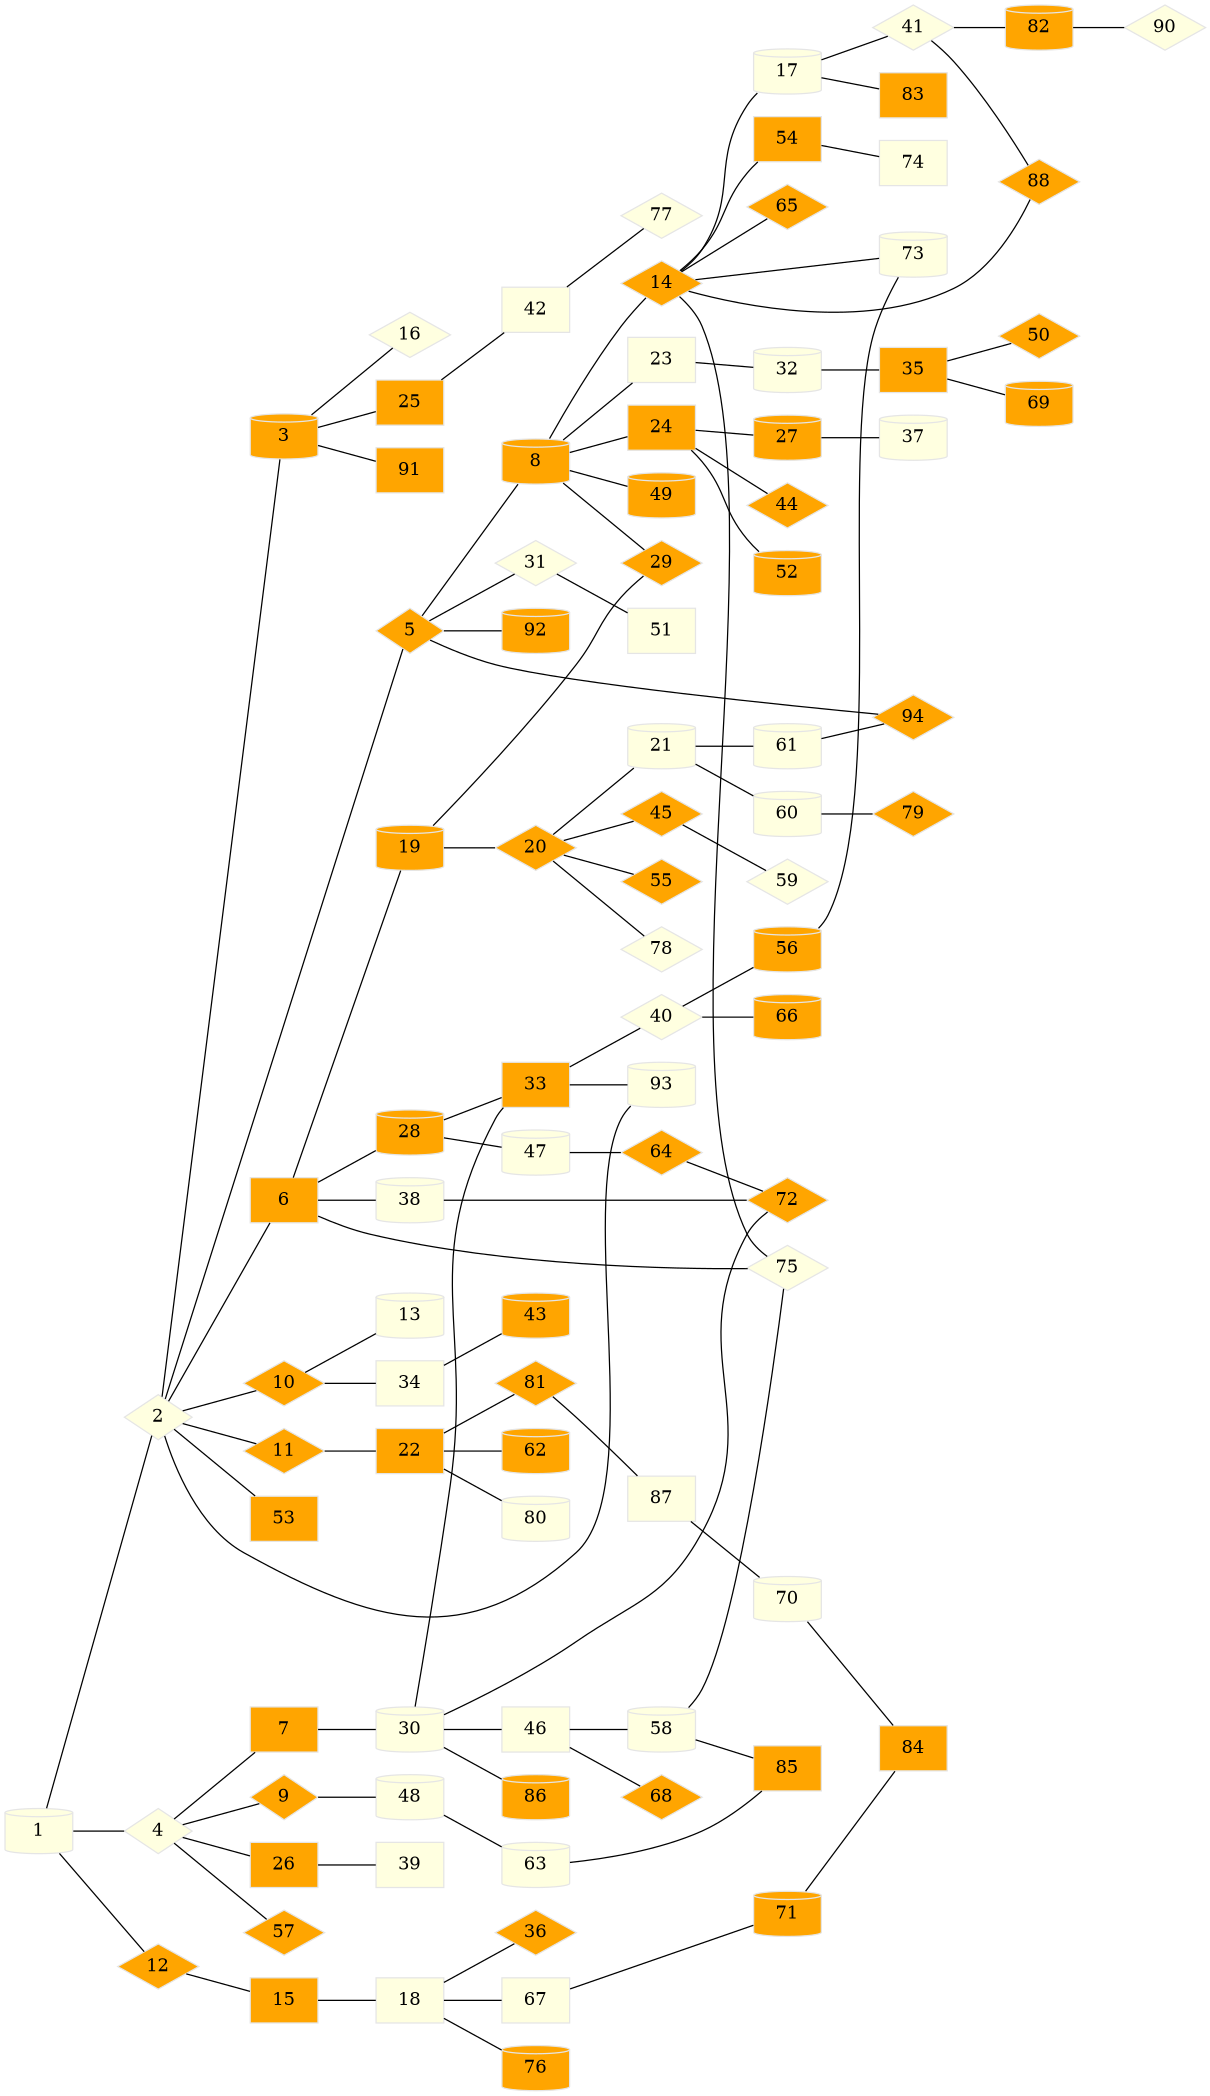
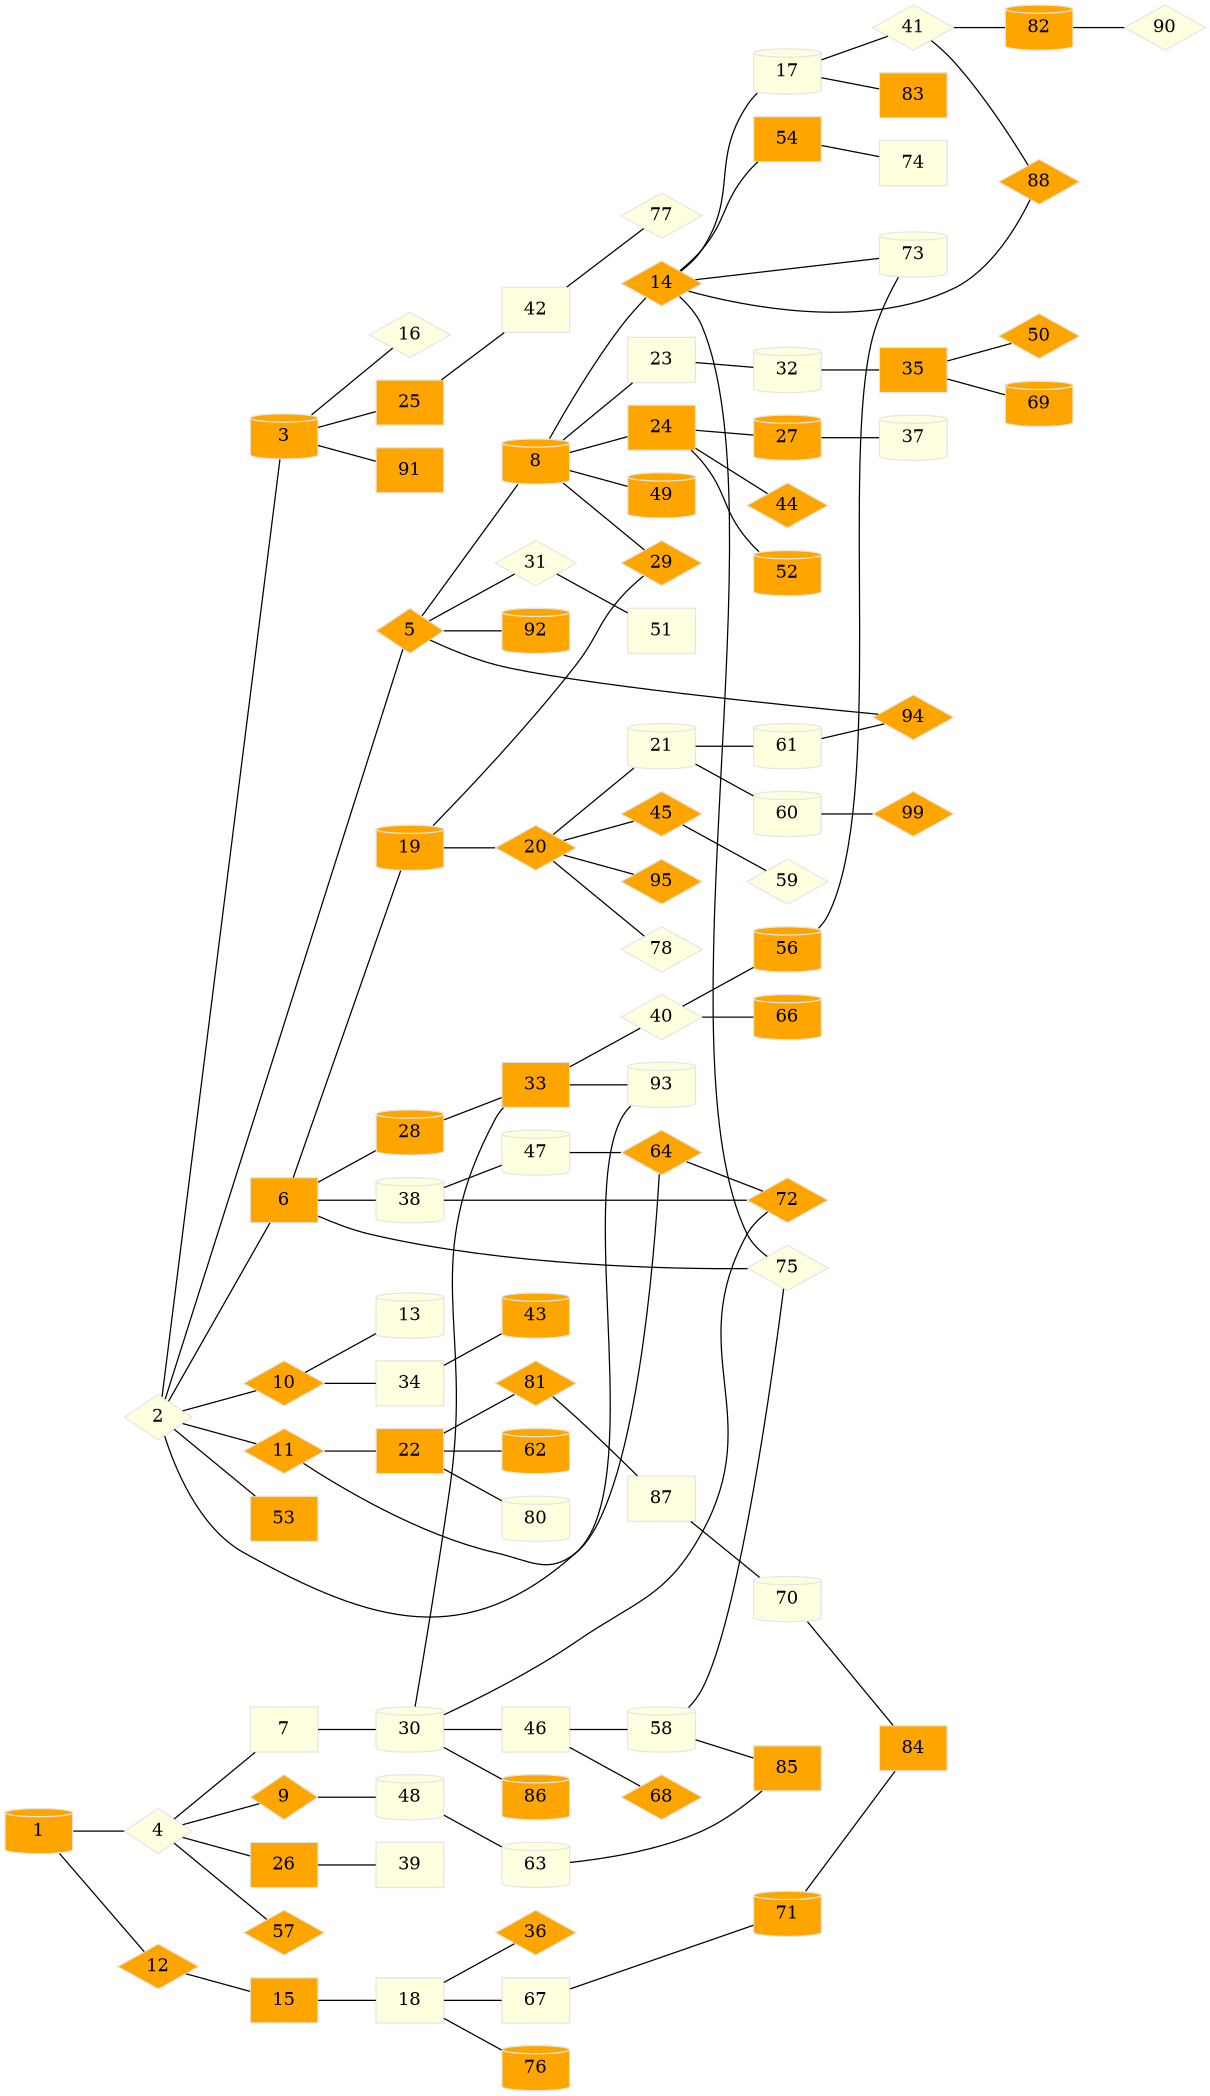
node "65": removed
node "79": label "79" -> "99"
node "55": label "55" -> "95"
edge "28" -- "47": now "38" -- "47"
edge "64" -- "11": added
edge "2" -- "1": removed
node "7": fillcolor orange -> lightyellow
node "1": fillcolor lightyellow -> orange
